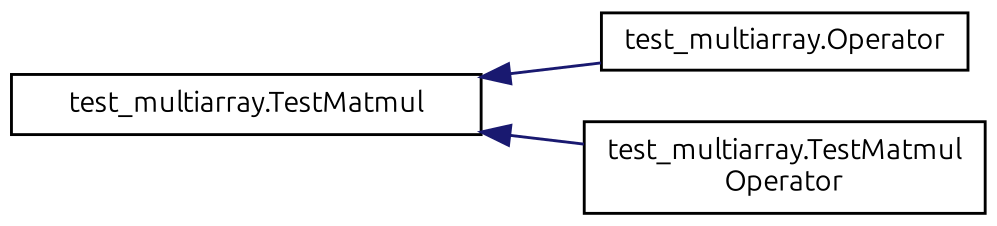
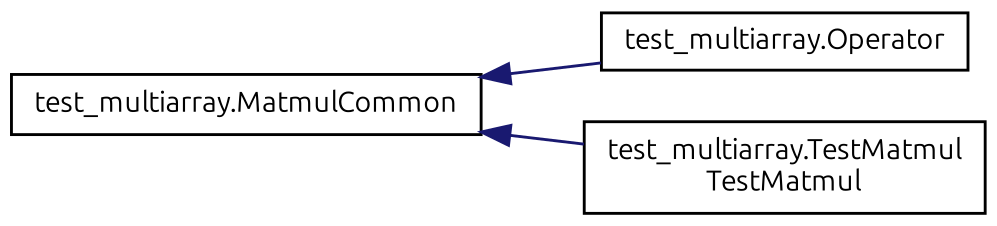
node "test_multiarray.TestMatmul": label "test_multiarray.TestMatmul" -> "test_multiarray.MatmulCommon"
node "test_multiarray.TestMatmul Operator": label "test_multiarray.TestMatmul Operator" -> "test_multiarray.TestMatmul TestMatmul"
